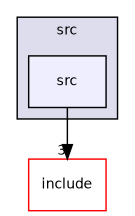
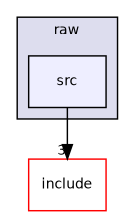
cluster "src": label "src" -> "raw"
